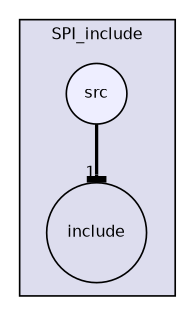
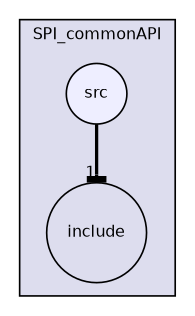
cluster "SPI_include": label "SPI_include" -> "SPI_commonAPI"
